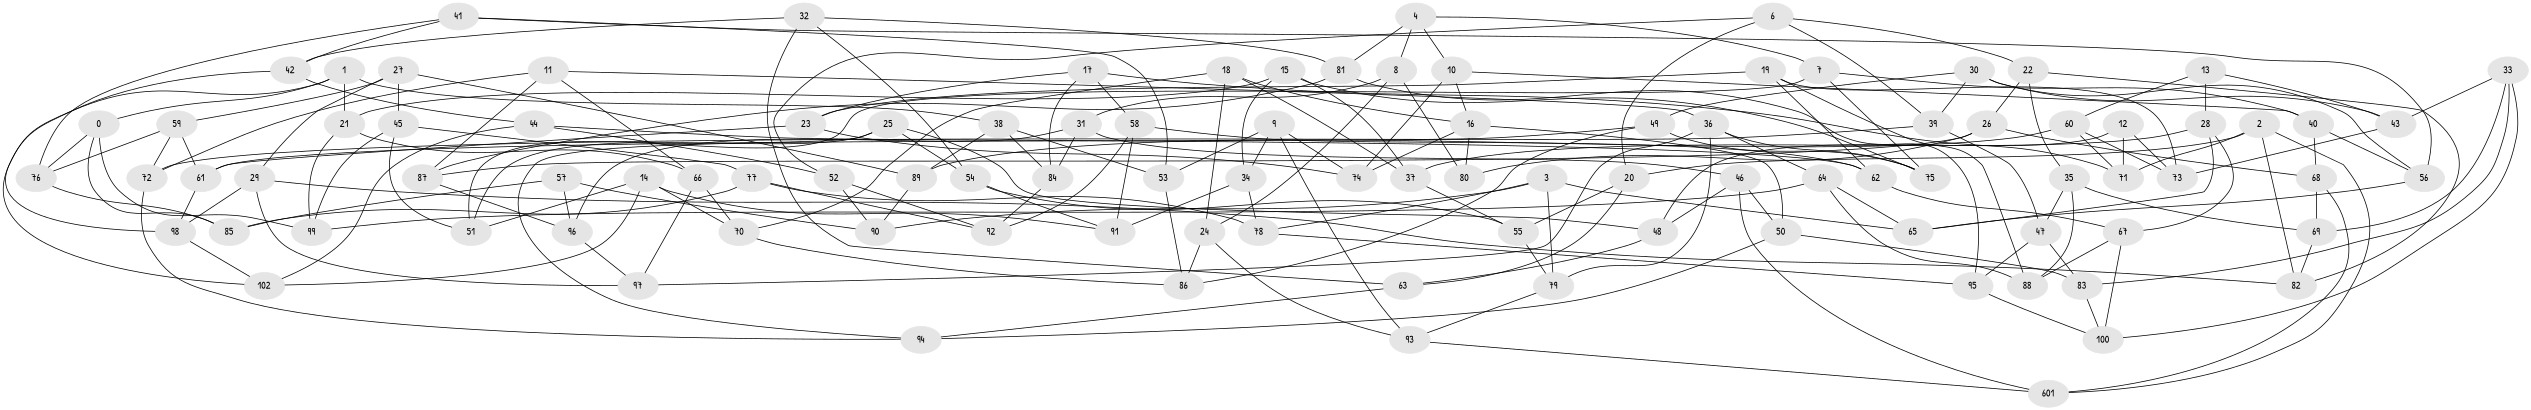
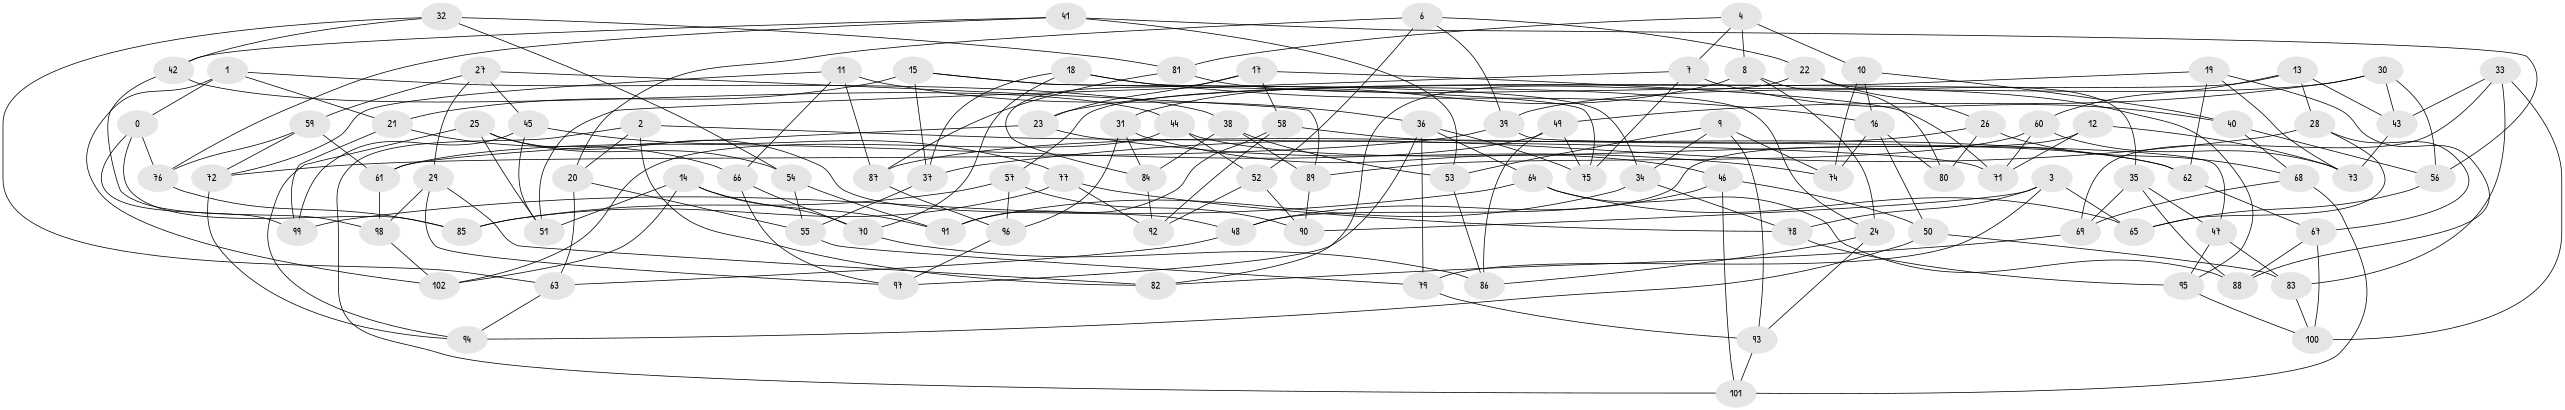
edge "13" -- "57": added
node "601": label "601" -> "101"
